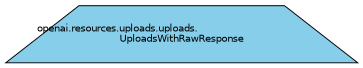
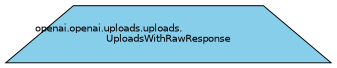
node "openai.resources.uploads.uploads. UploadsWithRawResponse": label "openai.resources.uploads.uploads. UploadsWithRawResponse" -> "openai.openai.uploads.uploads. UploadsWithRawResponse"
